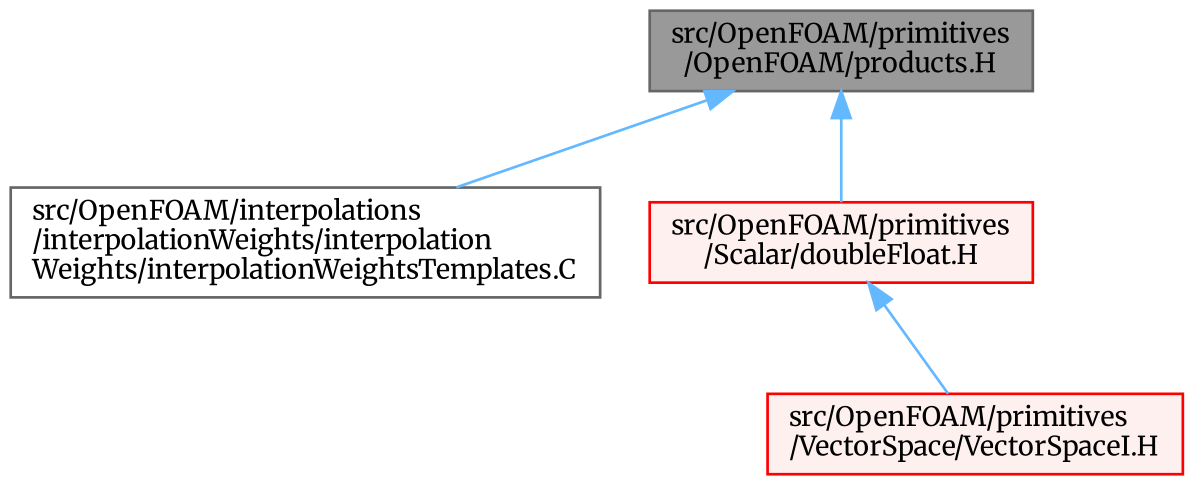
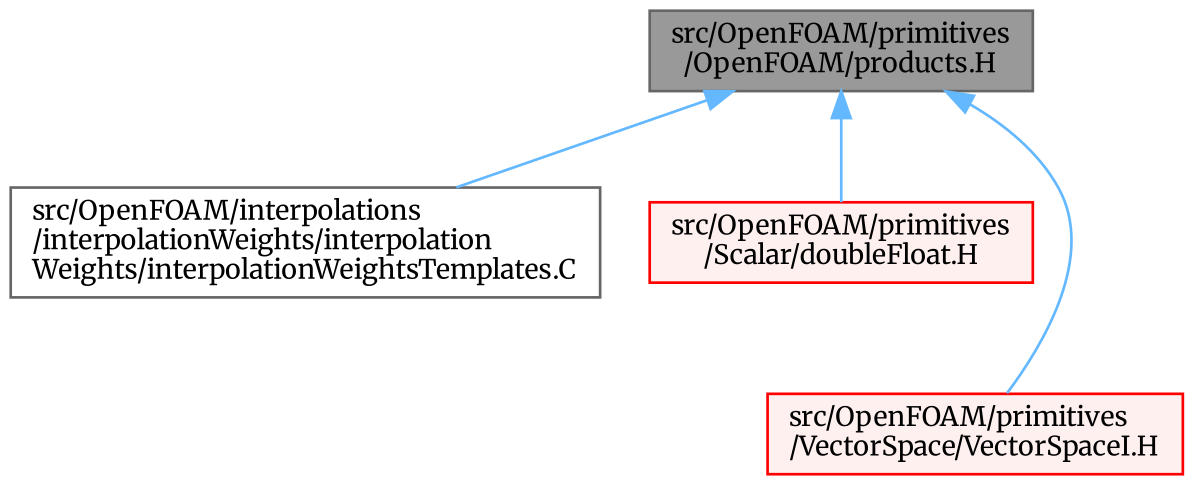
edge "src/OpenFOAM/primitives /VectorSpace/VectorSpaceI.H" -> "src/OpenFOAM/primitives /Scalar/doubleFloat.H": now "src/OpenFOAM/primitives /VectorSpace/VectorSpaceI.H" -> "src/OpenFOAM/primitives /OpenFOAM/products.H"
